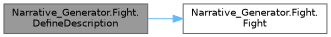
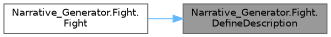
edge "Narrative_Generator.Fight. DefineDescription" -> "Narrative_Generator.Fight. Fight": reversed
